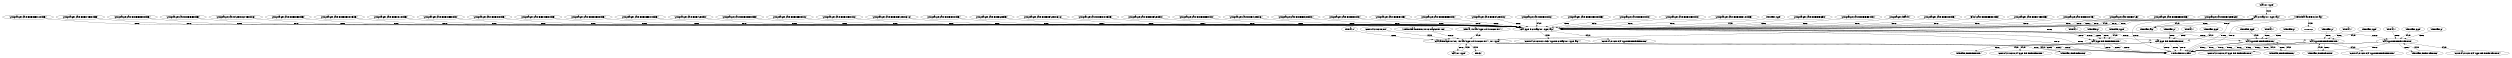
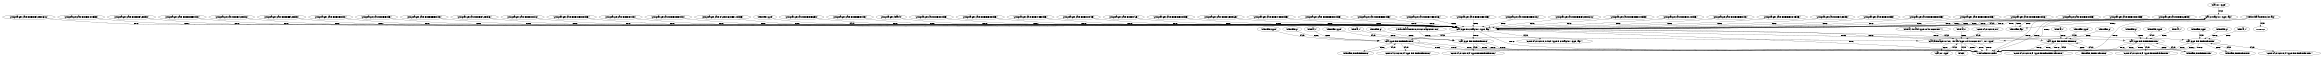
node "(JumpTarget,case FILE_BEQWDATE:)": removed
node "(JumpTarget,case PSTRING_MELONG:)": label "(JumpTarget,case PSTRING_MELONG:)" -> "(JumpTarget,case FILE_MELONG:)"
node "(JumpTarget,case BEDATE_DATE:)": label "(JumpTarget,case BEDATE_DATE:)" -> "(JumpTarget,case FILE_DATE:)"
node "(JumpTarget,case FILE_BELONG:)": label "(JumpTarget,case FILE_BELONG:)" -> "(JumpTarget,case LDATE_BELONG:)"
node "(JumpTarget,case FILE_LEQWDATE:)": label "(JumpTarget,case FILE_LEQWDATE:)" -> "(JumpTarget,case PSTRING_LEQWDATE:)"
node "(Block,case FILE_BEQDATE:)": label "(Block,case FILE_BEQDATE:)" -> "(JumpTarget,case FILE_BEQDATE:)"
edge "(JumpTarget,case FILE_LONG:)" -> "(Call,type = cvt_flip(m->type, flip))": label "AST: " -> "CFG: "
edge "(Identifier,flip)" -> "(Call,cvt_flip(m->type, flip))": label "AST: " -> "CFG: "
edge "(Call,type = cvt_flip(m->type, flip))" -> "(ControlStructure,if (type == FILE_BELONG))": now "(Call,type == FILE_BELONG)" -> "(ControlStructure,if (type == FILE_BELONG))"
edge "(Call,type = cvt_flip(m->type, flip))" -> "(Call,type == FILE_BELONG)": label "DDG: " -> "AST: "
node "(Identifier,FILE_LELONG)": removed
node "(ControlStructure,if (type == FILE_MELONG))": label "(ControlStructure,if (type == FILE_MELONG))" -> "(ControlStructure,if (type == BEDATE_MELONG))"
